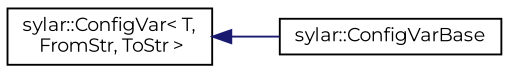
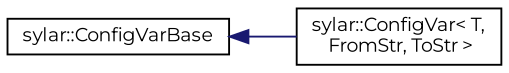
edge "sylar::ConfigVarBase" -> "sylar::ConfigVar< T, FromStr, ToStr >": reversed
